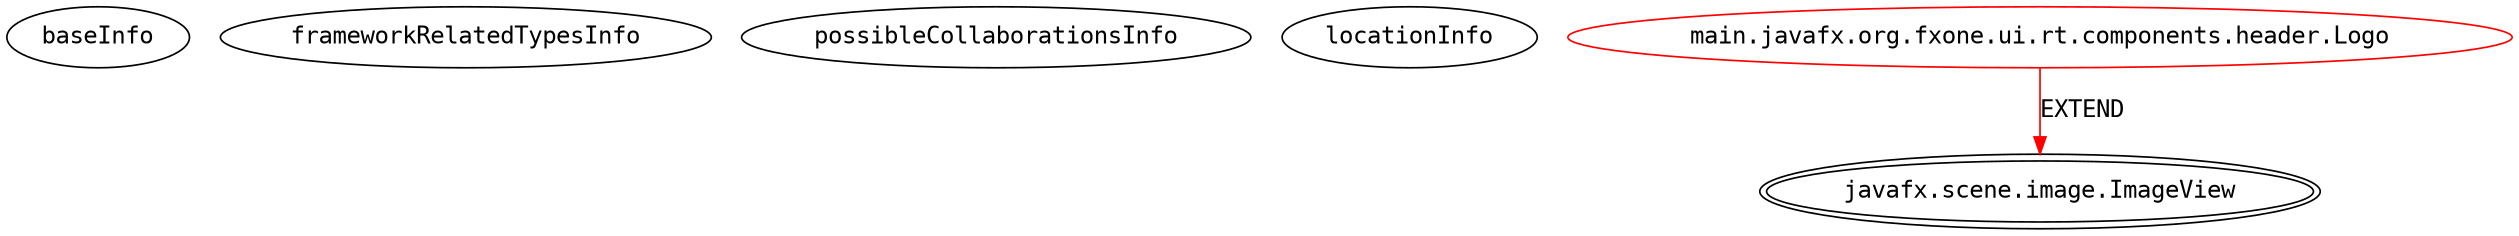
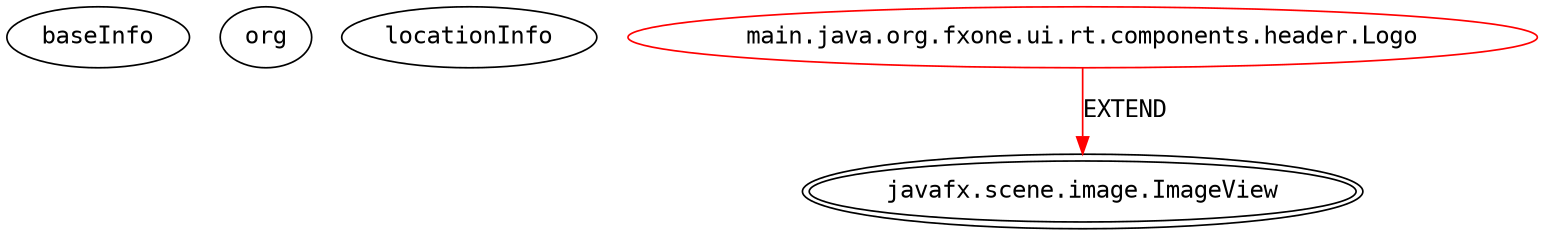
node "frameworkRelatedTypesInfo": removed
node "possibleCollaborationsInfo": label "possibleCollaborationsInfo" -> "org"
node "main.javafx.org.fxone.ui.rt.components.header.Logo": label "main.javafx.org.fxone.ui.rt.components.header.Logo" -> "main.java.org.fxone.ui.rt.components.header.Logo"
